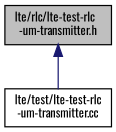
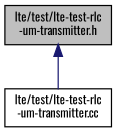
node "lte/rlc/lte-test-rlc -um-transmitter.h": label "lte/rlc/lte-test-rlc -um-transmitter.h" -> "lte/test/lte-test-rlc -um-transmitter.h"
